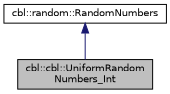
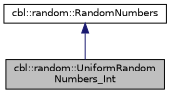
node "cbl::cbl::UniformRandom Numbers_Int": label "cbl::cbl::UniformRandom Numbers_Int" -> "cbl::random::UniformRandom Numbers_Int"
